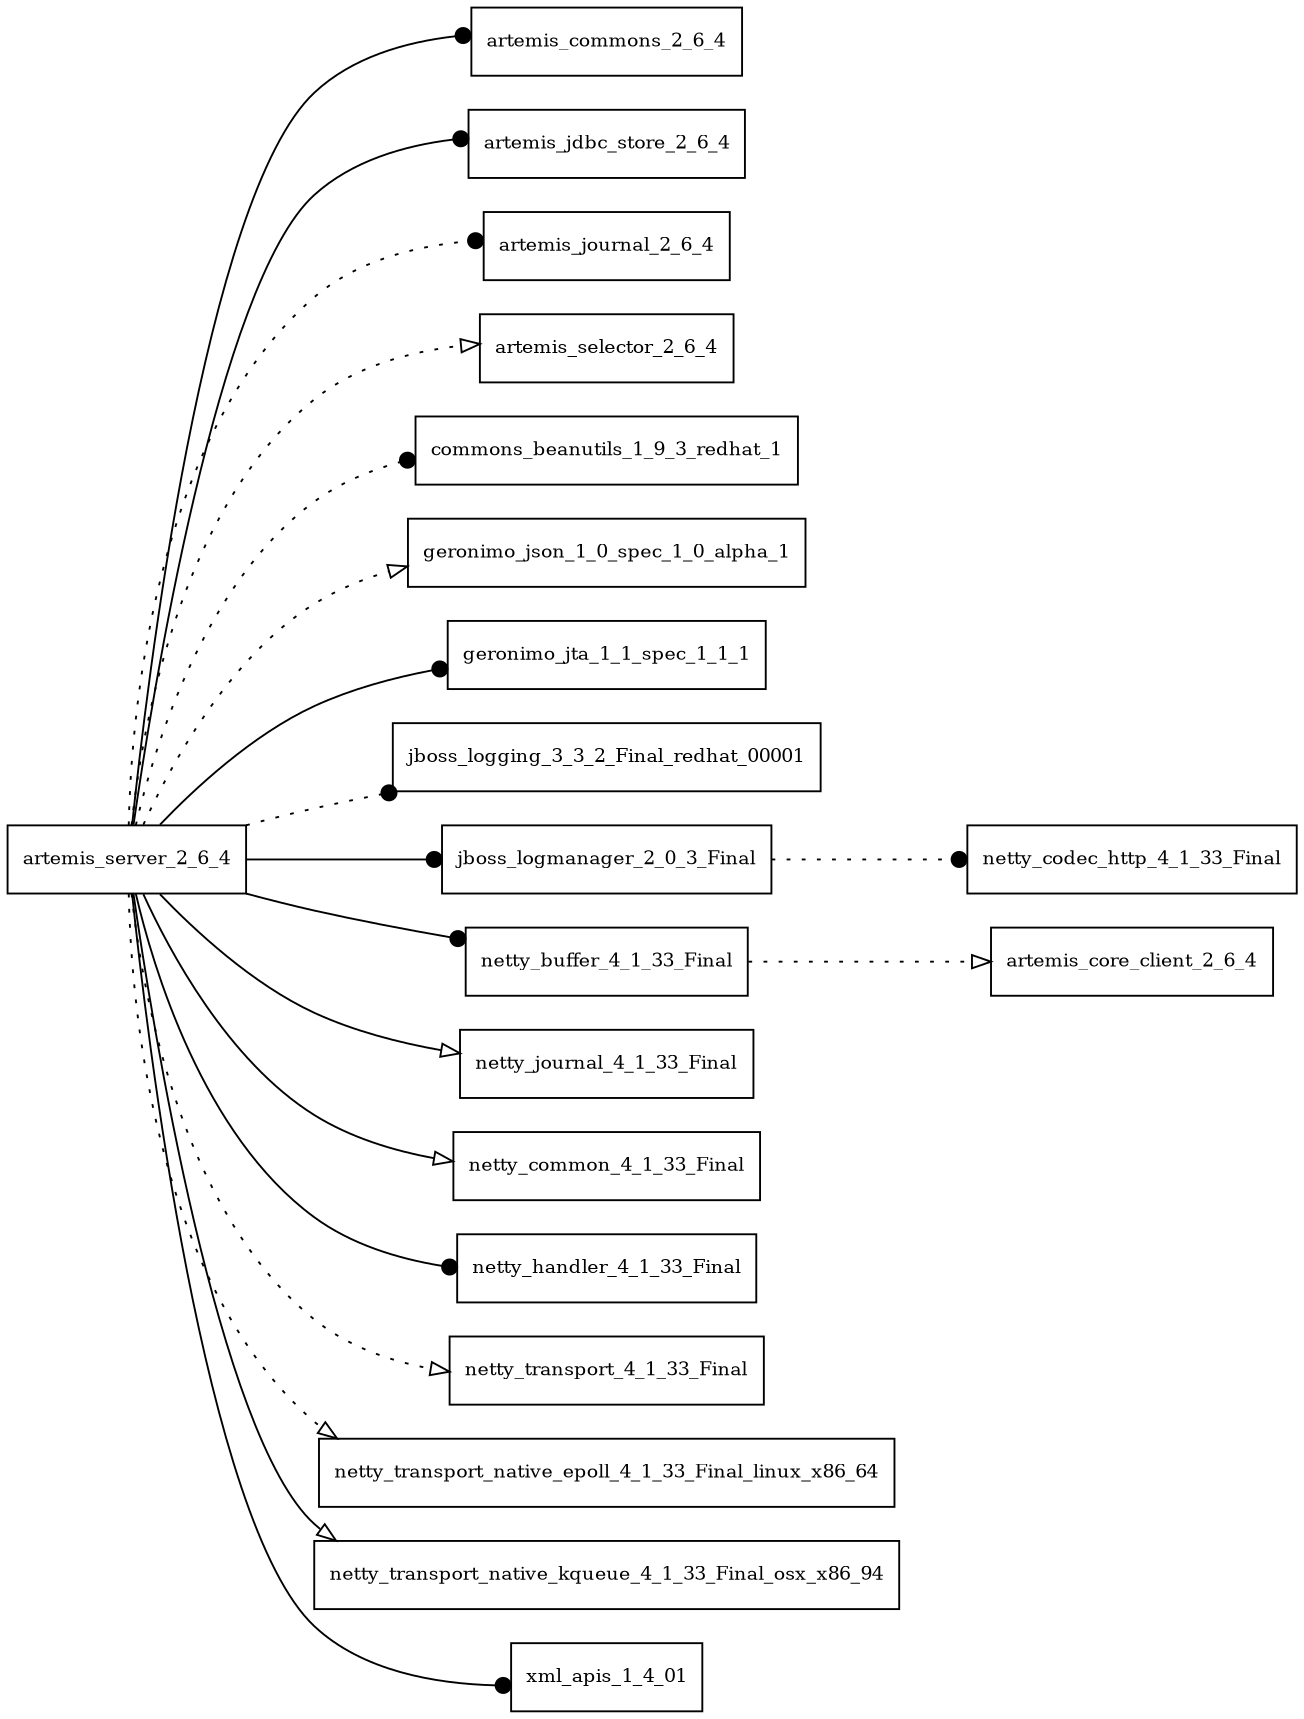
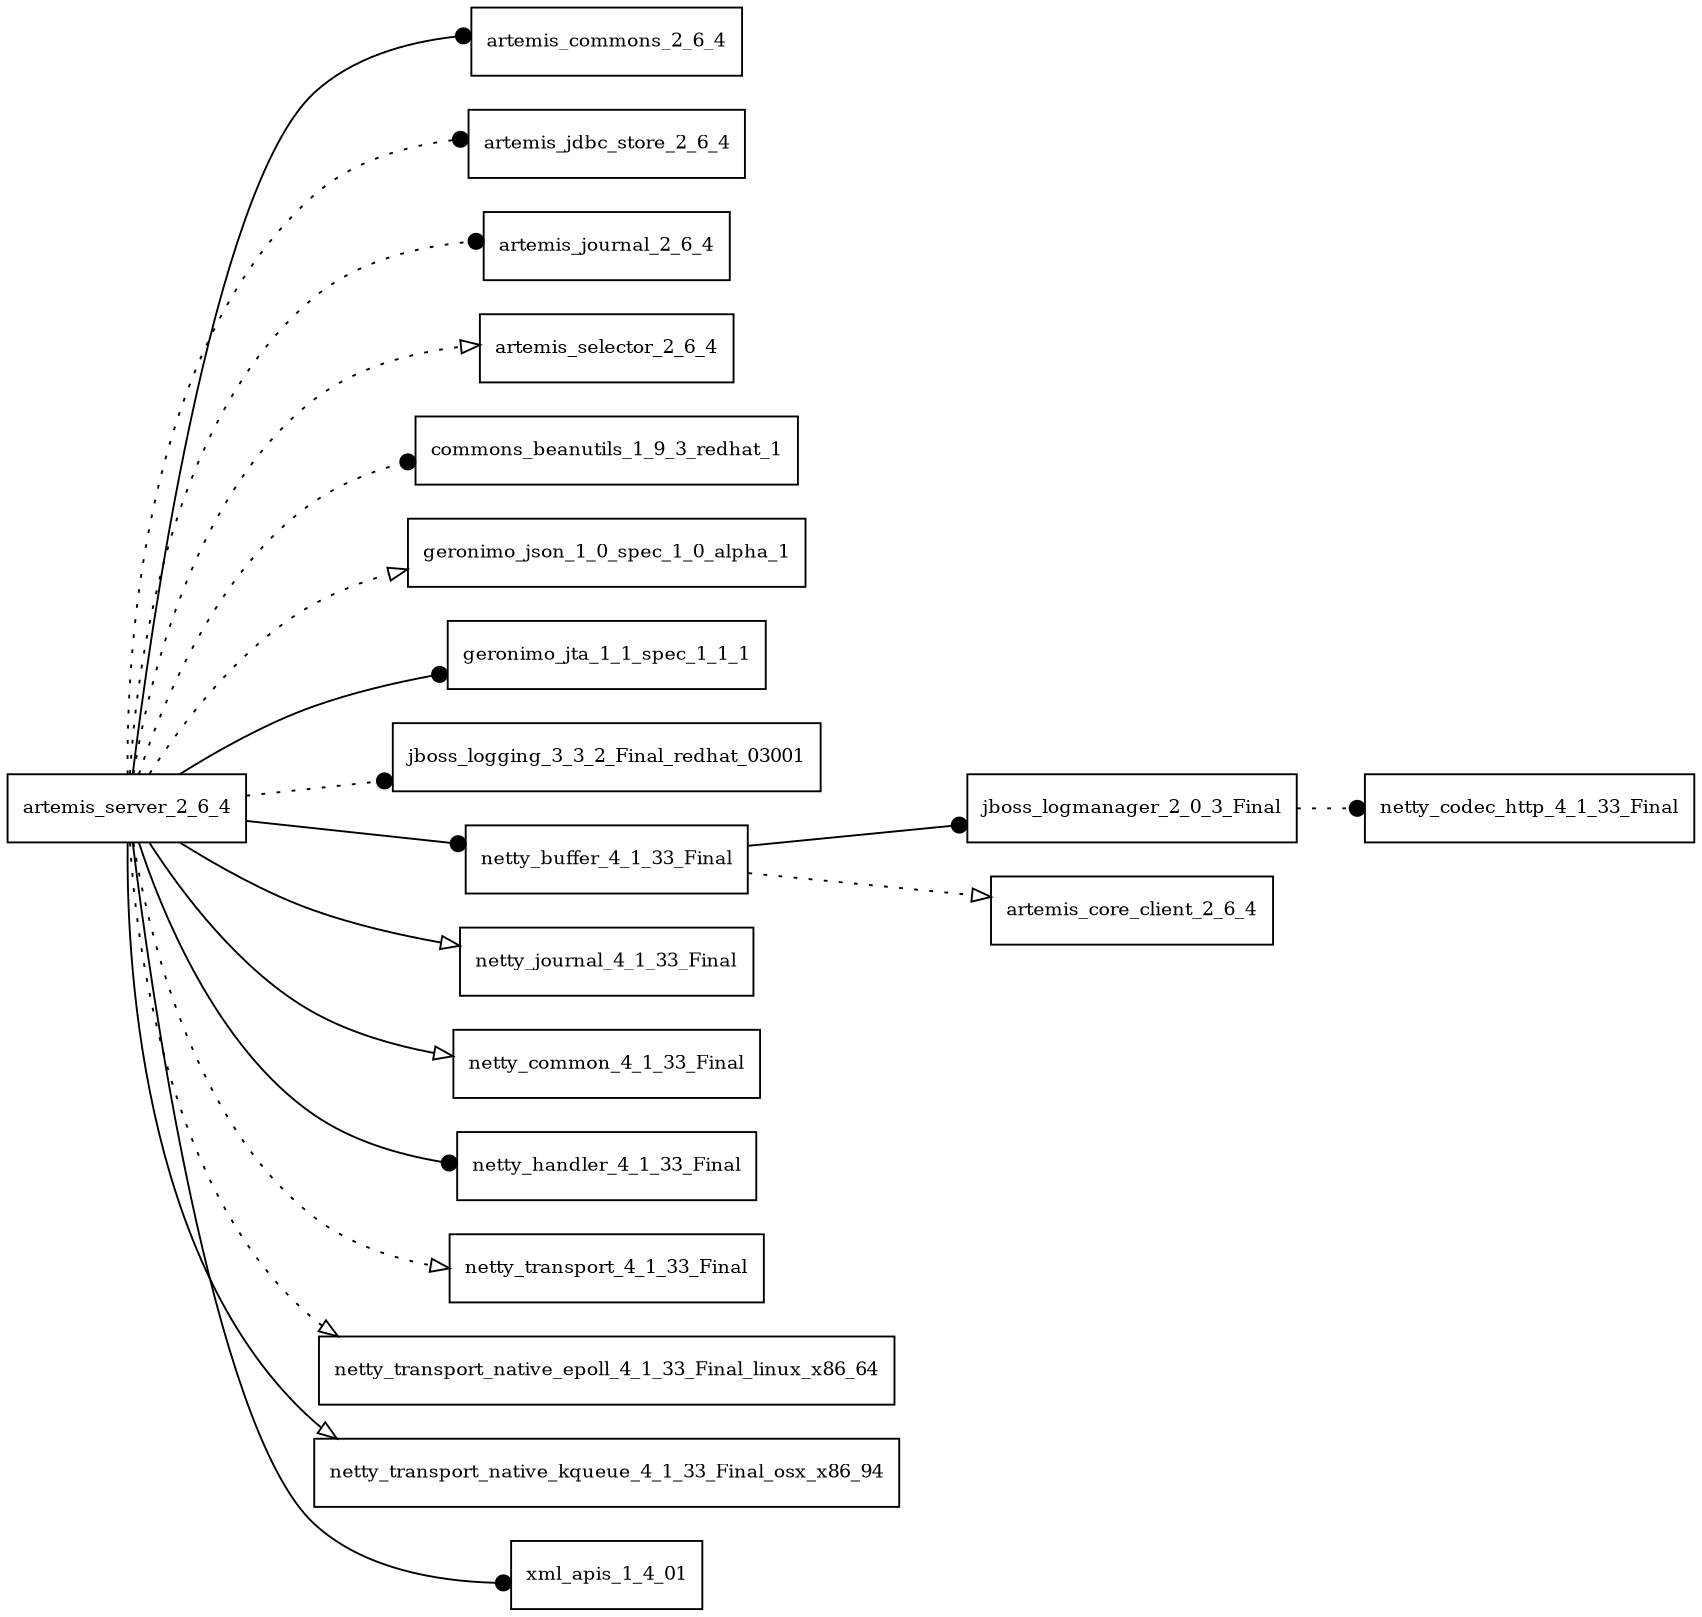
edge "artemis_server_2_6_4" -> "artemis_jdbc_store_2_6_4": style solid -> dotted
node "jboss_logging_3_3_2_Final_redhat_00001": label "jboss_logging_3_3_2_Final_redhat_00001" -> "jboss_logging_3_3_2_Final_redhat_03001"
edge "artemis_server_2_6_4" -> "jboss_logmanager_2_0_3_Final": now "netty_buffer_4_1_33_Final" -> "jboss_logmanager_2_0_3_Final"
